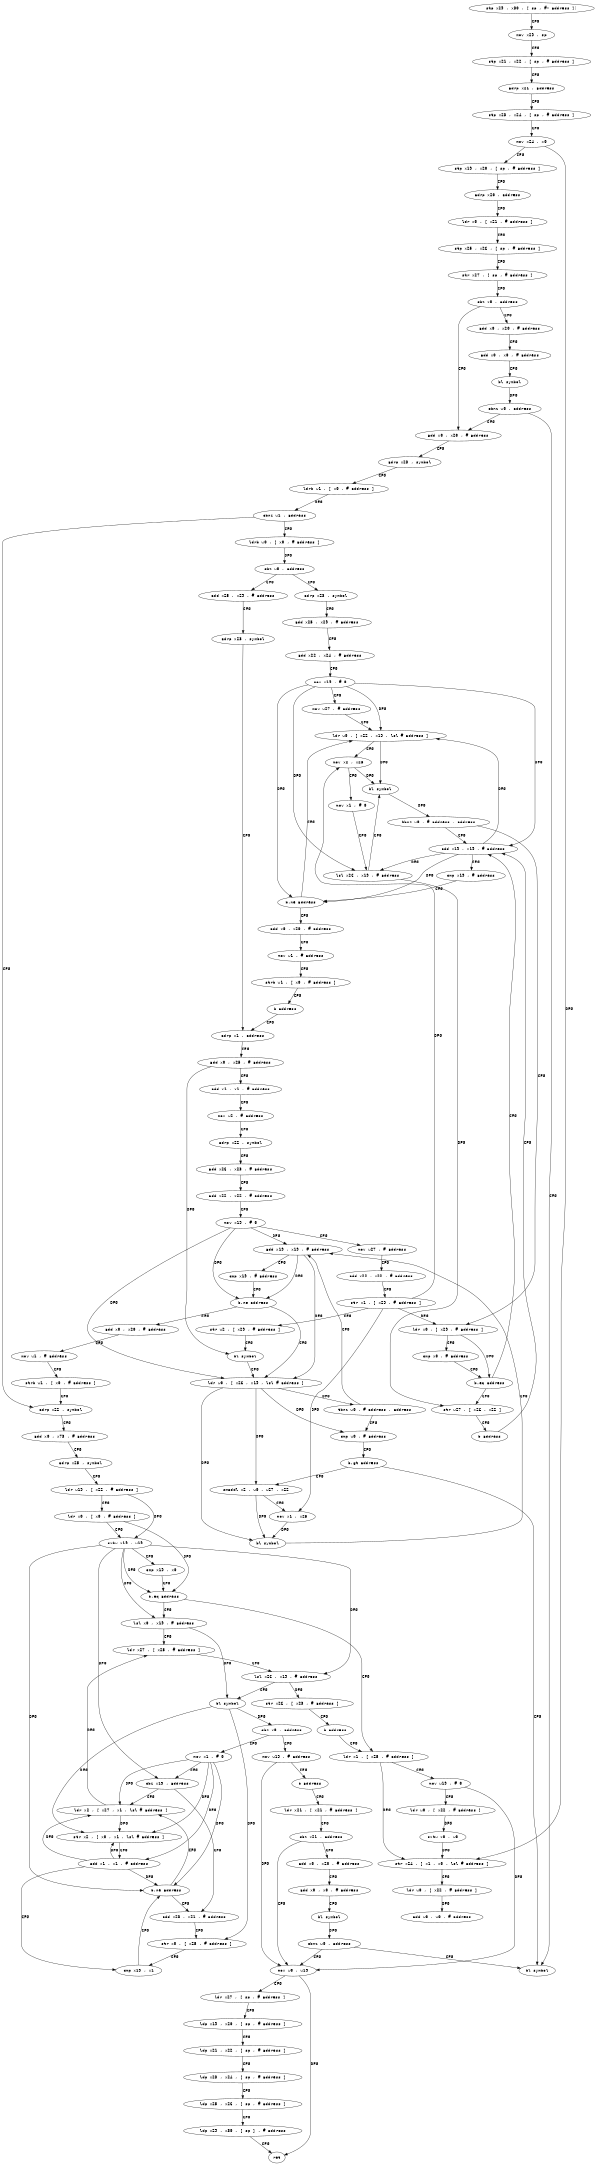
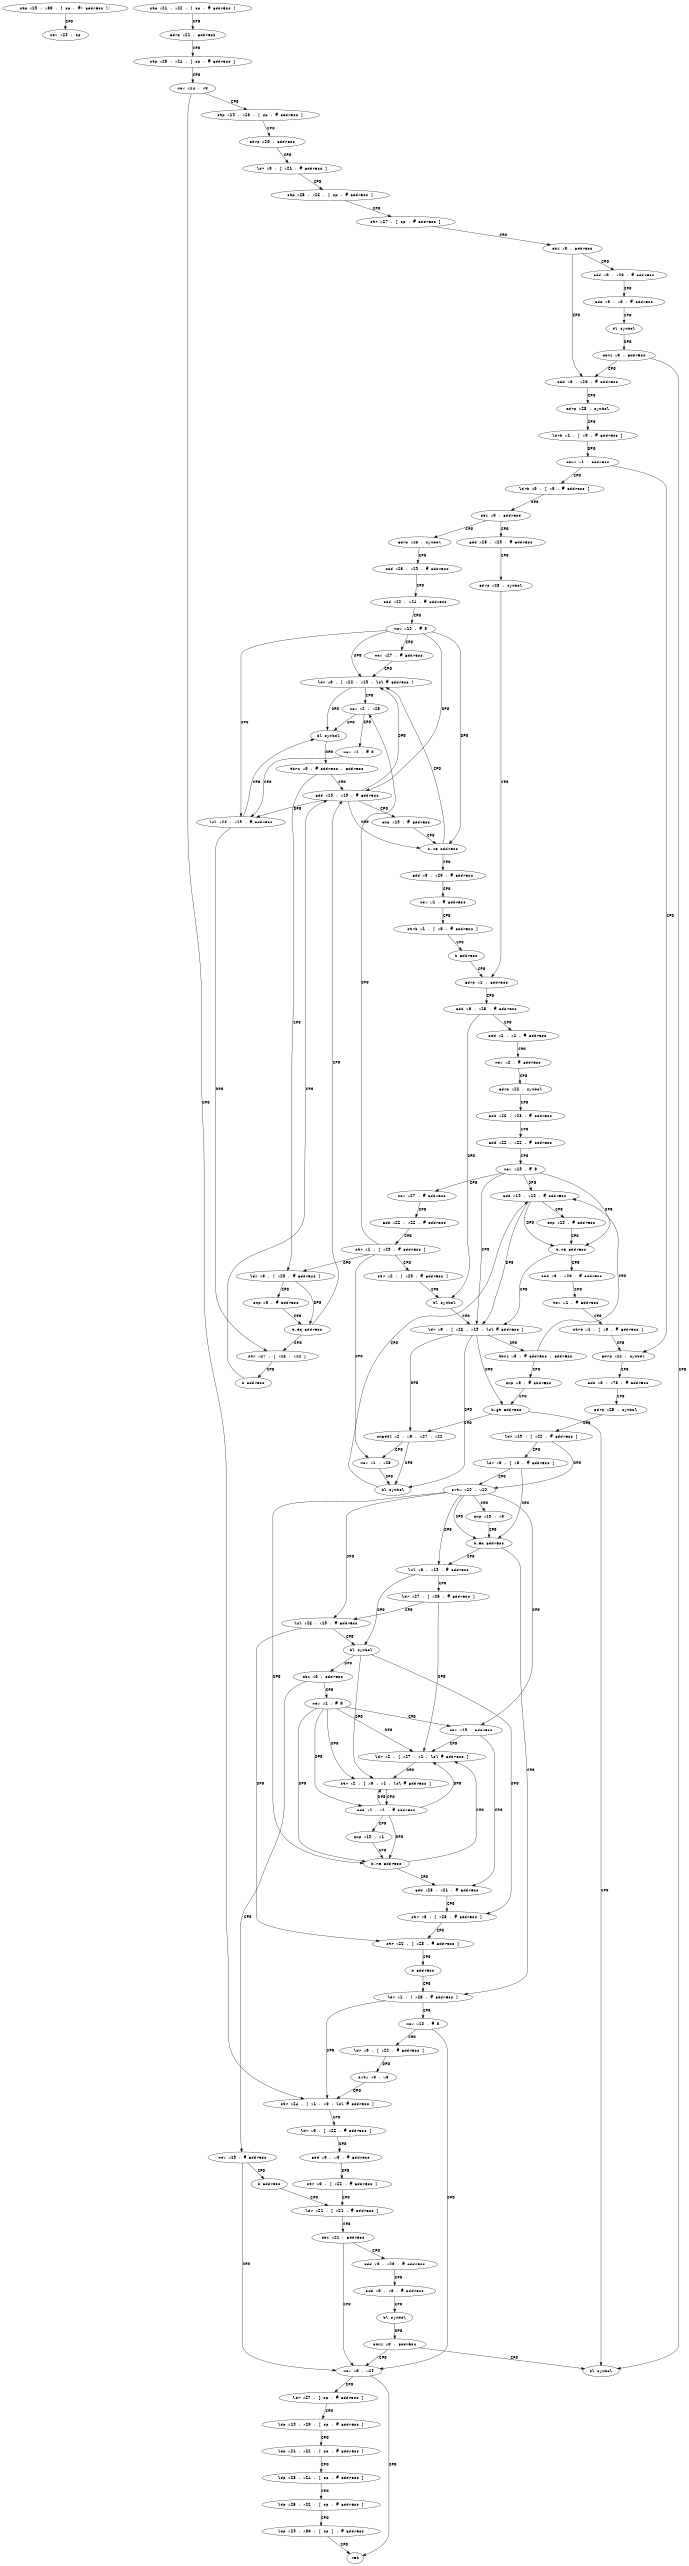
edge "mov x29 , sp" -> "stp x21 , x22 , [ sp , # address ]": removed, label "CFG"
edge "ldr w0 , [ x26 , x19 , lsl # address ]" -> "cmp w0 , # address": now "ldr w0 , [ x26 , x19 , lsl # address ]" -> "b.gt address"
edge "ldr x2 , [ x27 , x1 , lsl # address ]" -> "ldr x27 , [ x25 , # address ]": reversed
edge "str x0 , [ x25 , # address ]" -> "cmp x19 , x1": now "str x0 , [ x25 , # address ]" -> "str x26 , [ x23 , # address ]"
node "str w0 , [ x22 , # address ]": added
